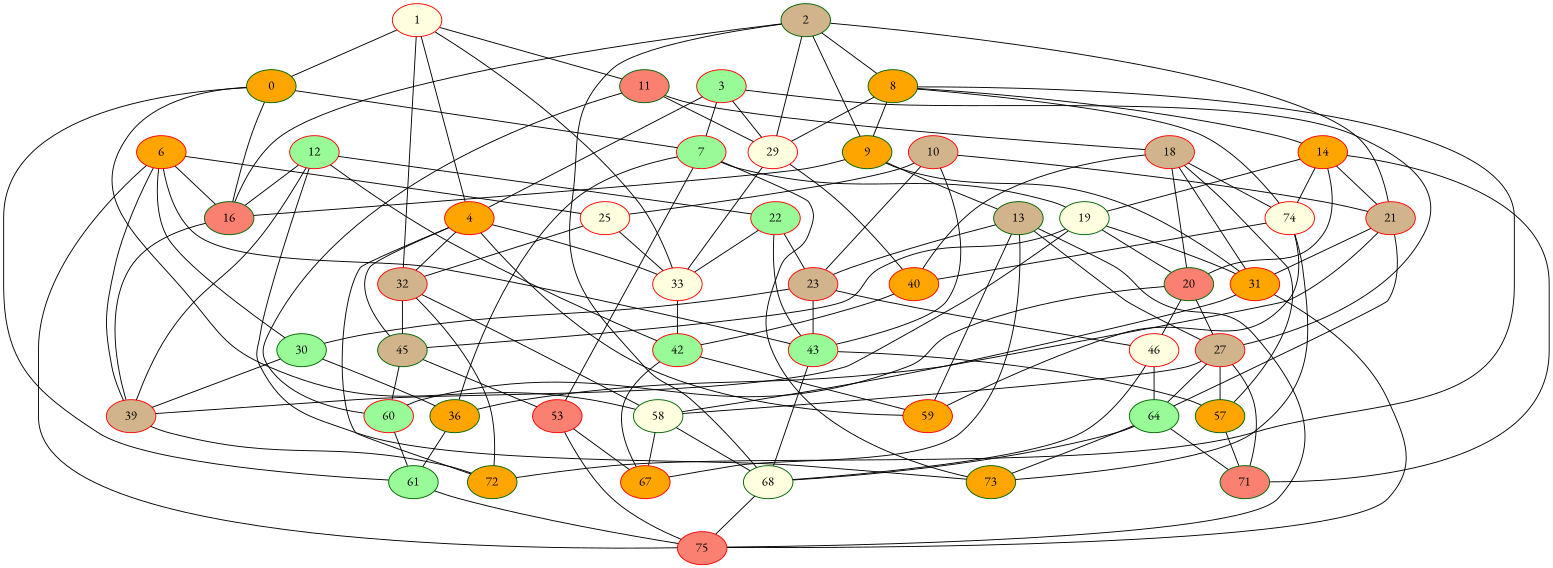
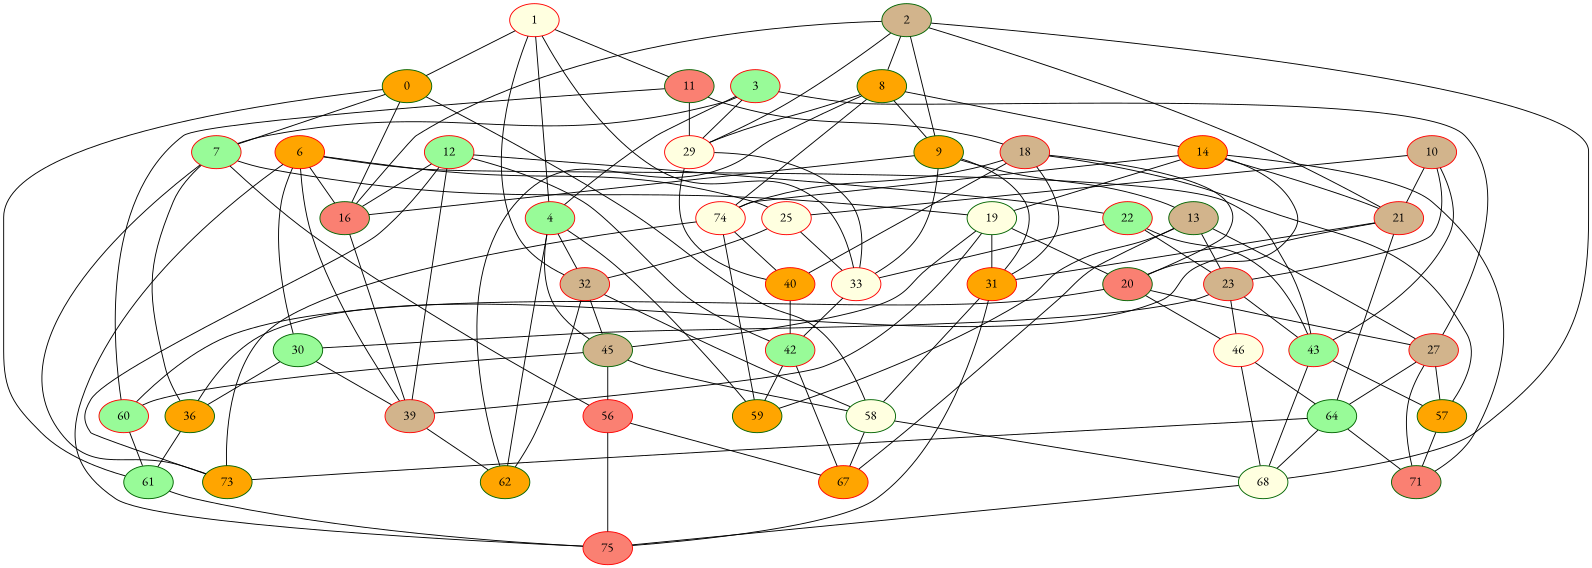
node "4": fillcolor orange -> palegreen
edge "4" -- "33": now "9" -- "33"
edge "27" -- "58": now "45" -- "58"
node "53": label "53" -> "56"
node "59": color red -> darkgreen
node "72": label "72" -> "62"
edge "13" -- "75": removed
